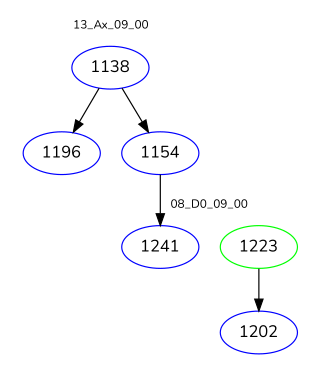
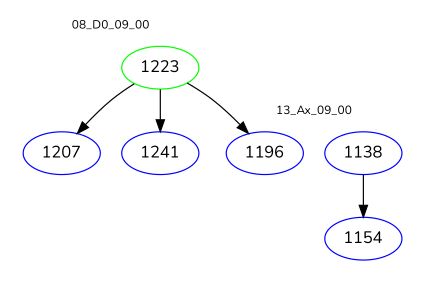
edge "1138" -> "1196": now "1223" -> "1196"
edge "1154" -> "1241": now "1223" -> "1241"
node "1202": label "1202" -> "1207"
